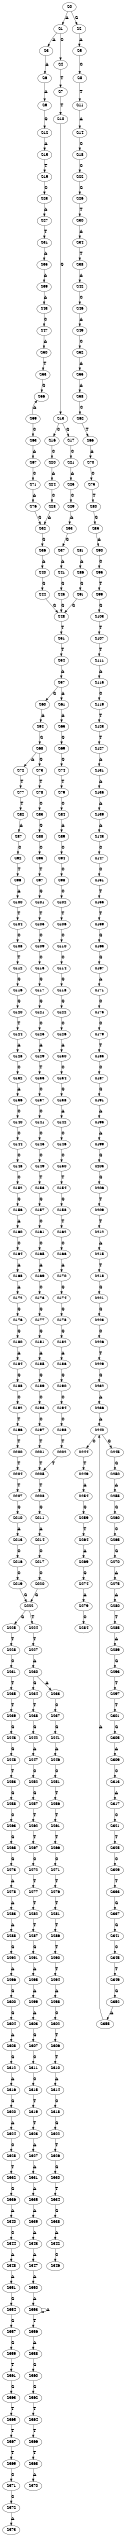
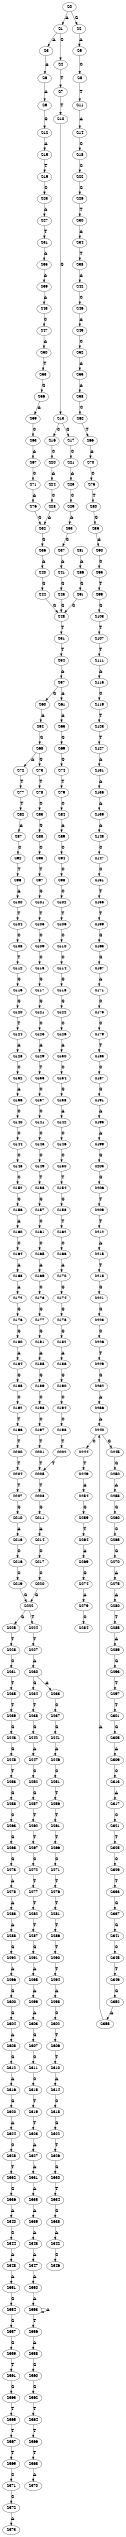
edge "S59" -> "S56": reversed
